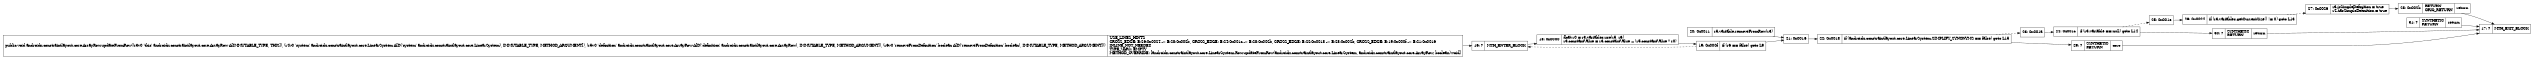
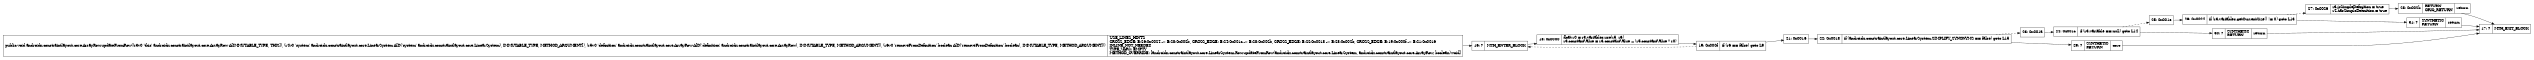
edge "26: 0x0024" -> "31: ?": added
node "20: 0x0011": removed
